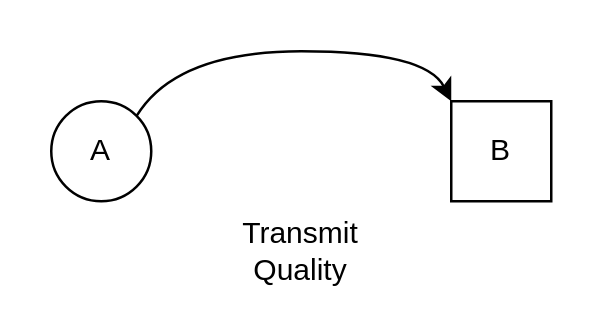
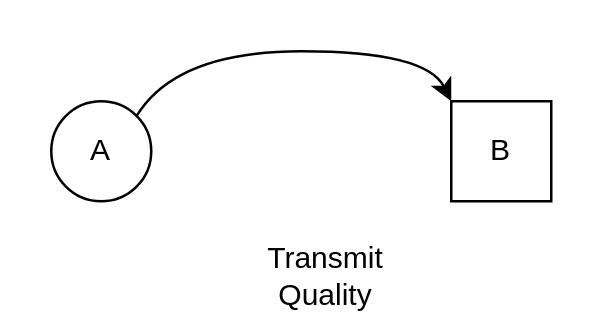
node "Transmit Quality": moved (301, 251) -> (326, 276)
